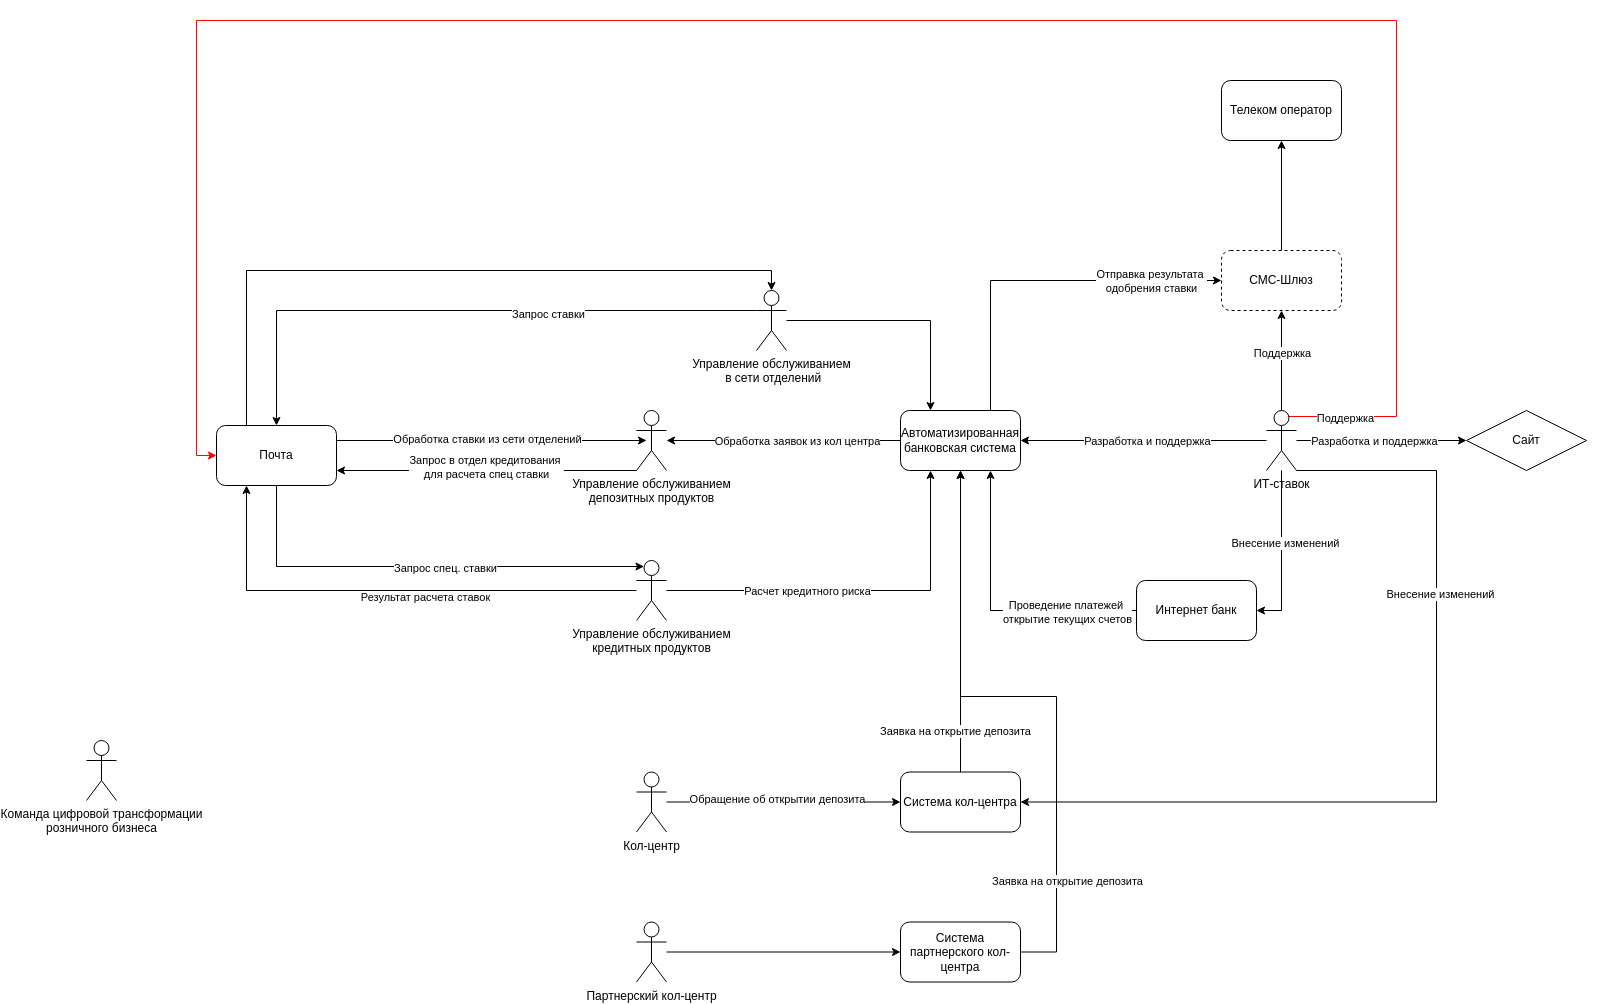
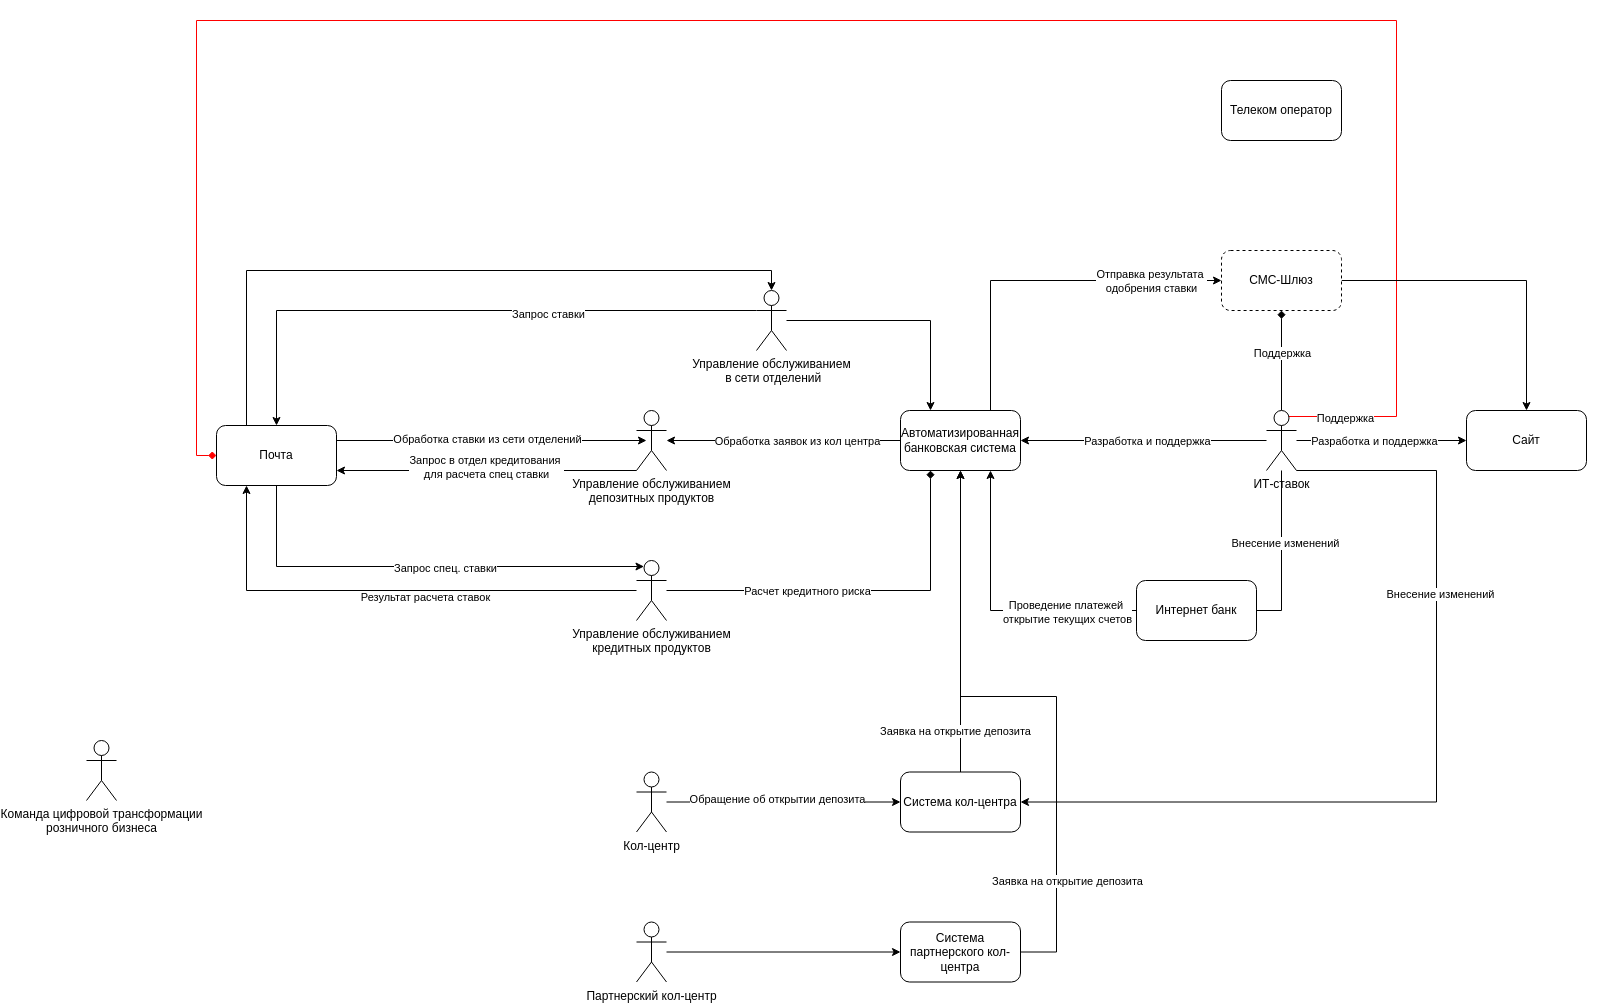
edge "СМС-Шлюз" -> "Телеком оператор": now "СМС-Шлюз" -> "Сайт"
edge "ИТ-ставок" -> "СМС-Шлюз": arrowhead classic -> diamond
node "Сайт": shape diamond -> rounded rectangle
edge "ИТ-ставок" -> "Почта": arrowhead classic -> diamond
edge "Управление обслуживанием кредитных продуктов" -> "Автоматизированная банковская система": arrowhead classic -> diamond
edge "ИТ-ставок" -> "Интернет банк": arrowhead classic -> none
